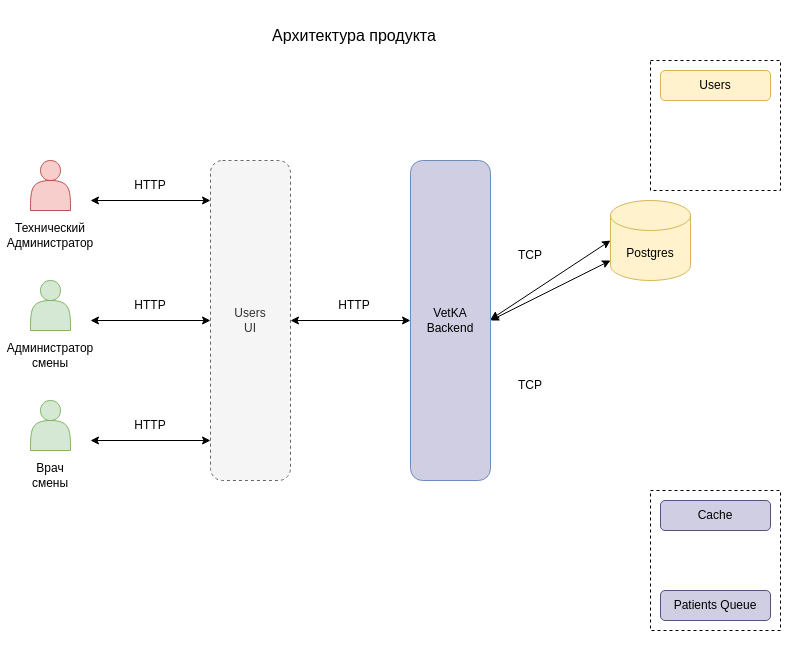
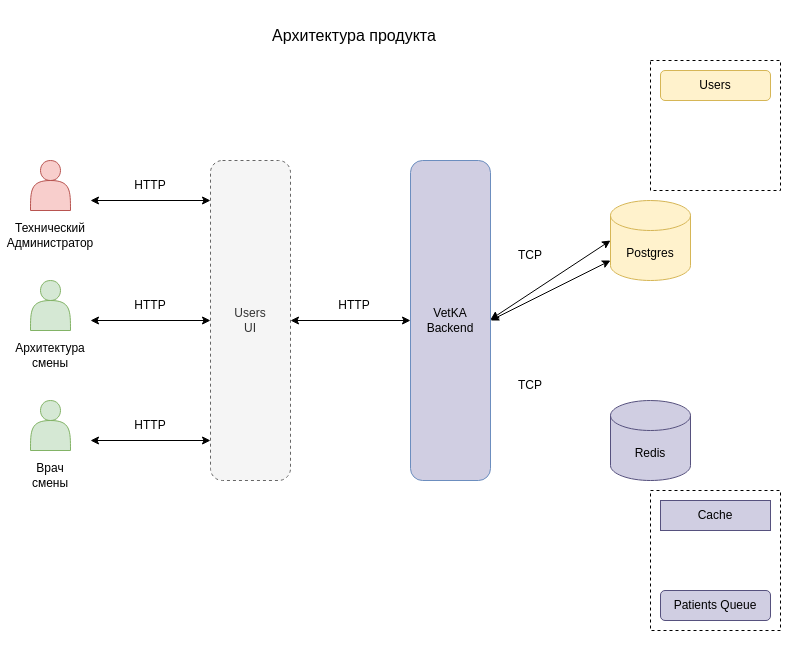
node "Администратор смены": label "Администратор смены" -> "Архитектура смены"
node "Redis": added
node "Cache": shape rounded rectangle -> rectangle
